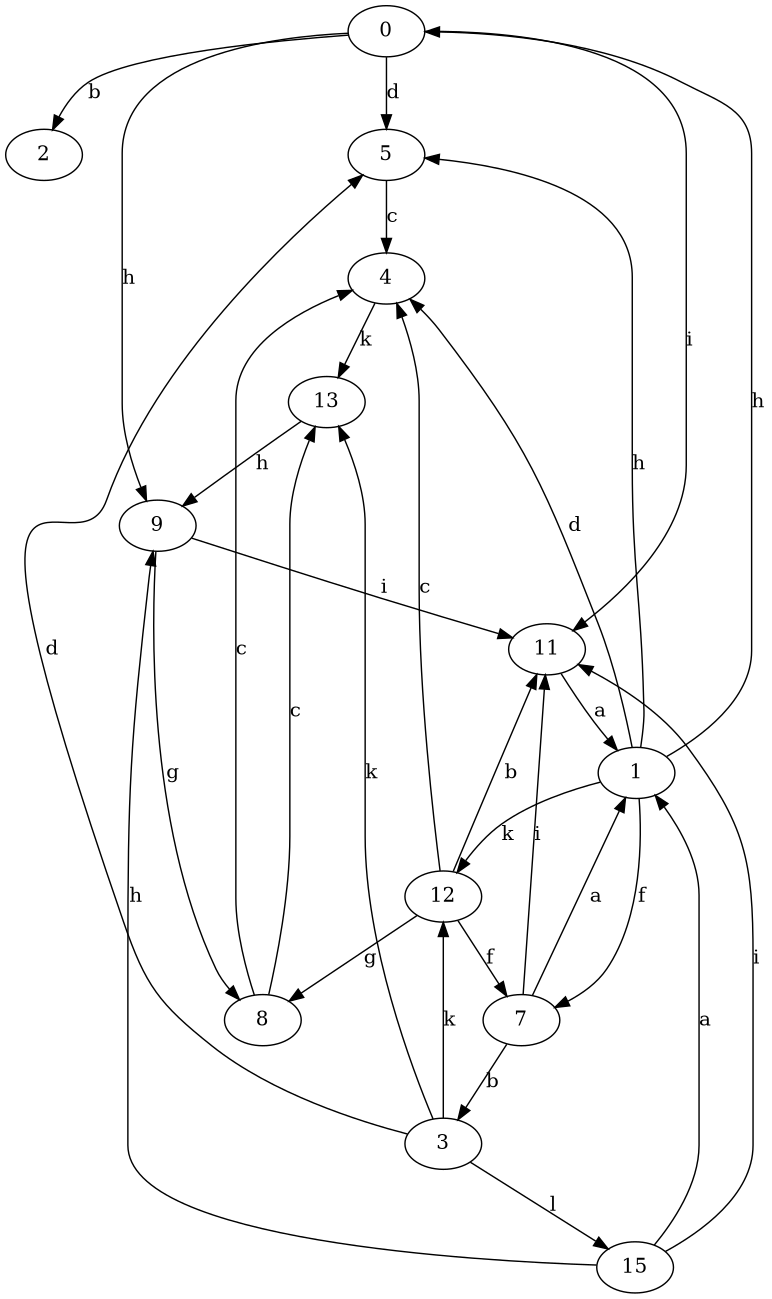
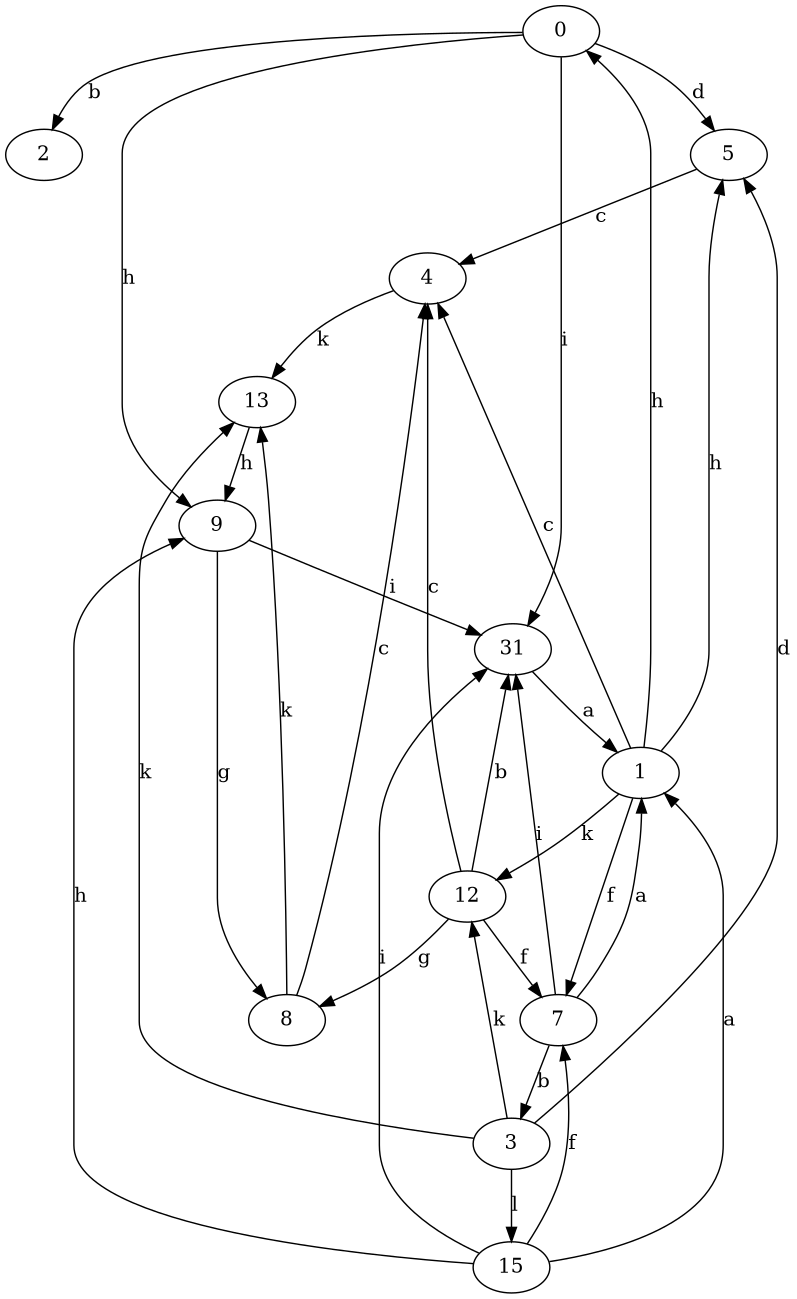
edge "1" -> "4": label "d" -> "c"
node "11": label "11" -> "31"
edge "8" -> "13": label "c" -> "k"
edge "15" -> "7": added, label "f"
